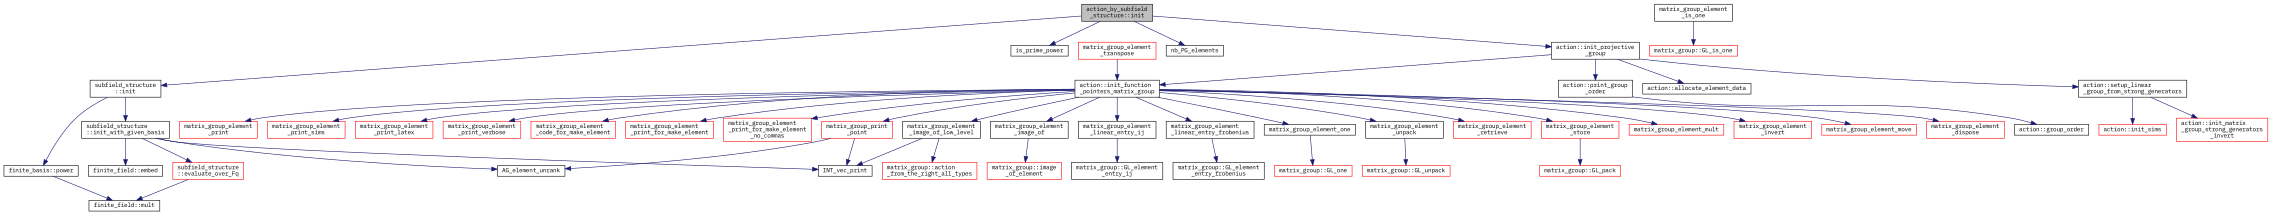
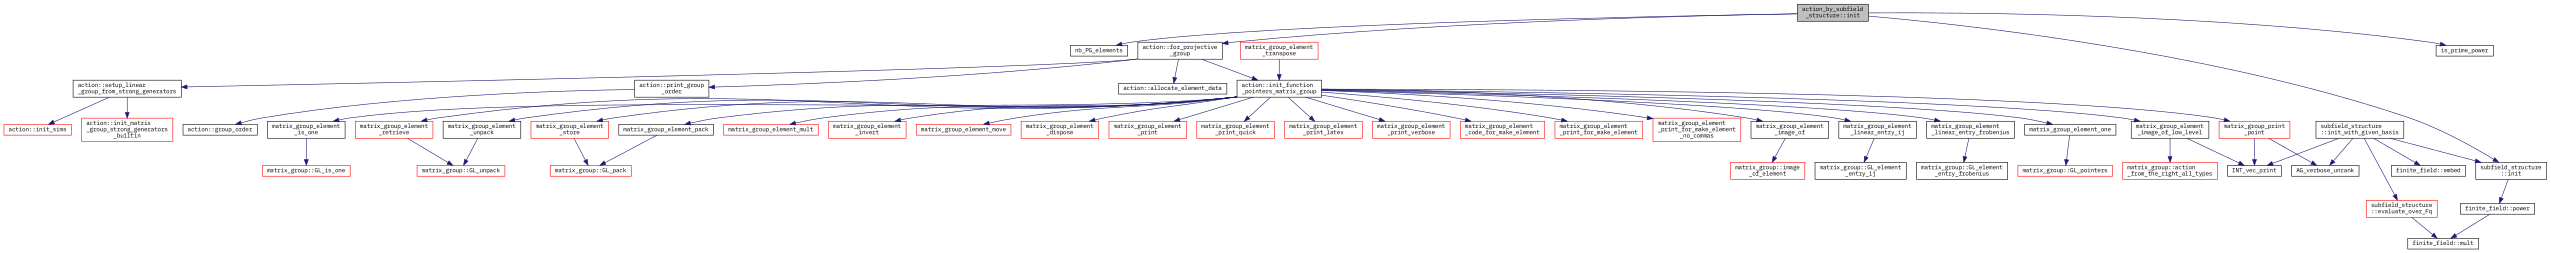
node "action::init_projective _group": label "action::init_projective _group" -> "action::for_projective _group"
edge "action::init_function _pointers_matrix_group" -> "matrix_group_element _is_one": added
edge "subfield_structure ::init" -> "subfield_structure ::init_with_given_basis": reversed
node "matrix_group_element _print_sims": label "matrix_group_element _print_sims" -> "matrix_group_element _print_quick"
node "matrix_group_element_pack": added
node "action::init_matrix _group_strong_generators _invert": label "action::init_matrix _group_strong_generators _invert" -> "action::init_matrix _group_strong_generators _builtin"
edge "matrix_group_element _retrieve" -> "matrix_group::GL_unpack": added
node "finite_basis::power": label "finite_basis::power" -> "finite_field::power"
node "AG_element_unrank": label "AG_element_unrank" -> "AG_verbose_unrank"
node "matrix_group::GL_one": label "matrix_group::GL_one" -> "matrix_group::GL_pointers"
